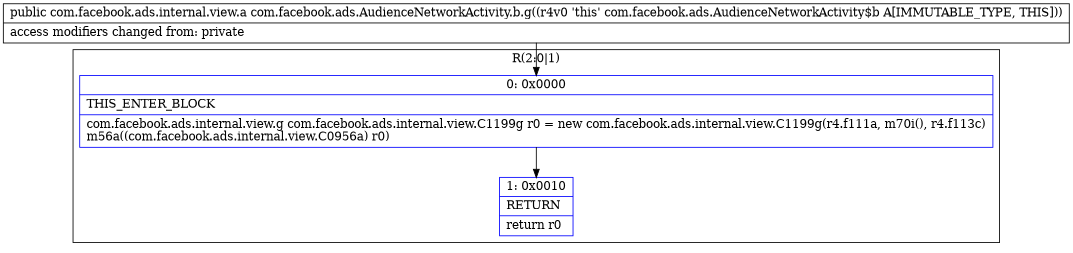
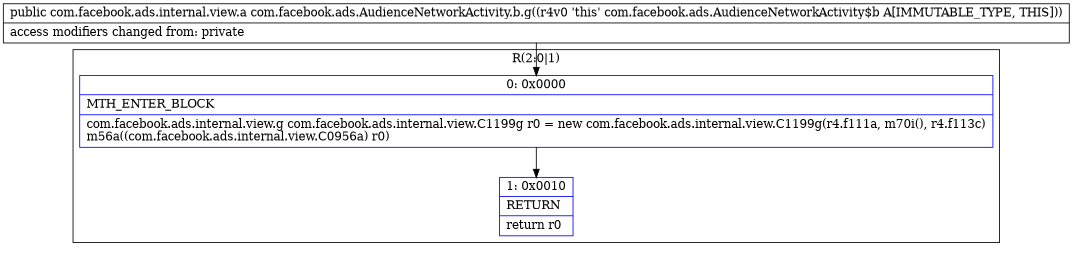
node "0: 0x0000": text "THIS_ENTER_BLOCK" -> "MTH_ENTER_BLOCK"
